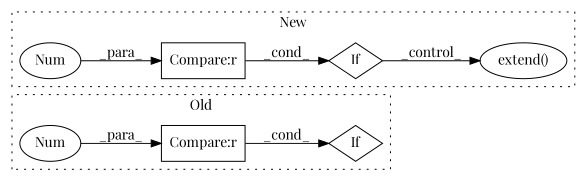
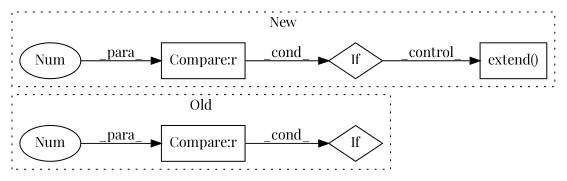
node "extend()": shape ellipse -> box
